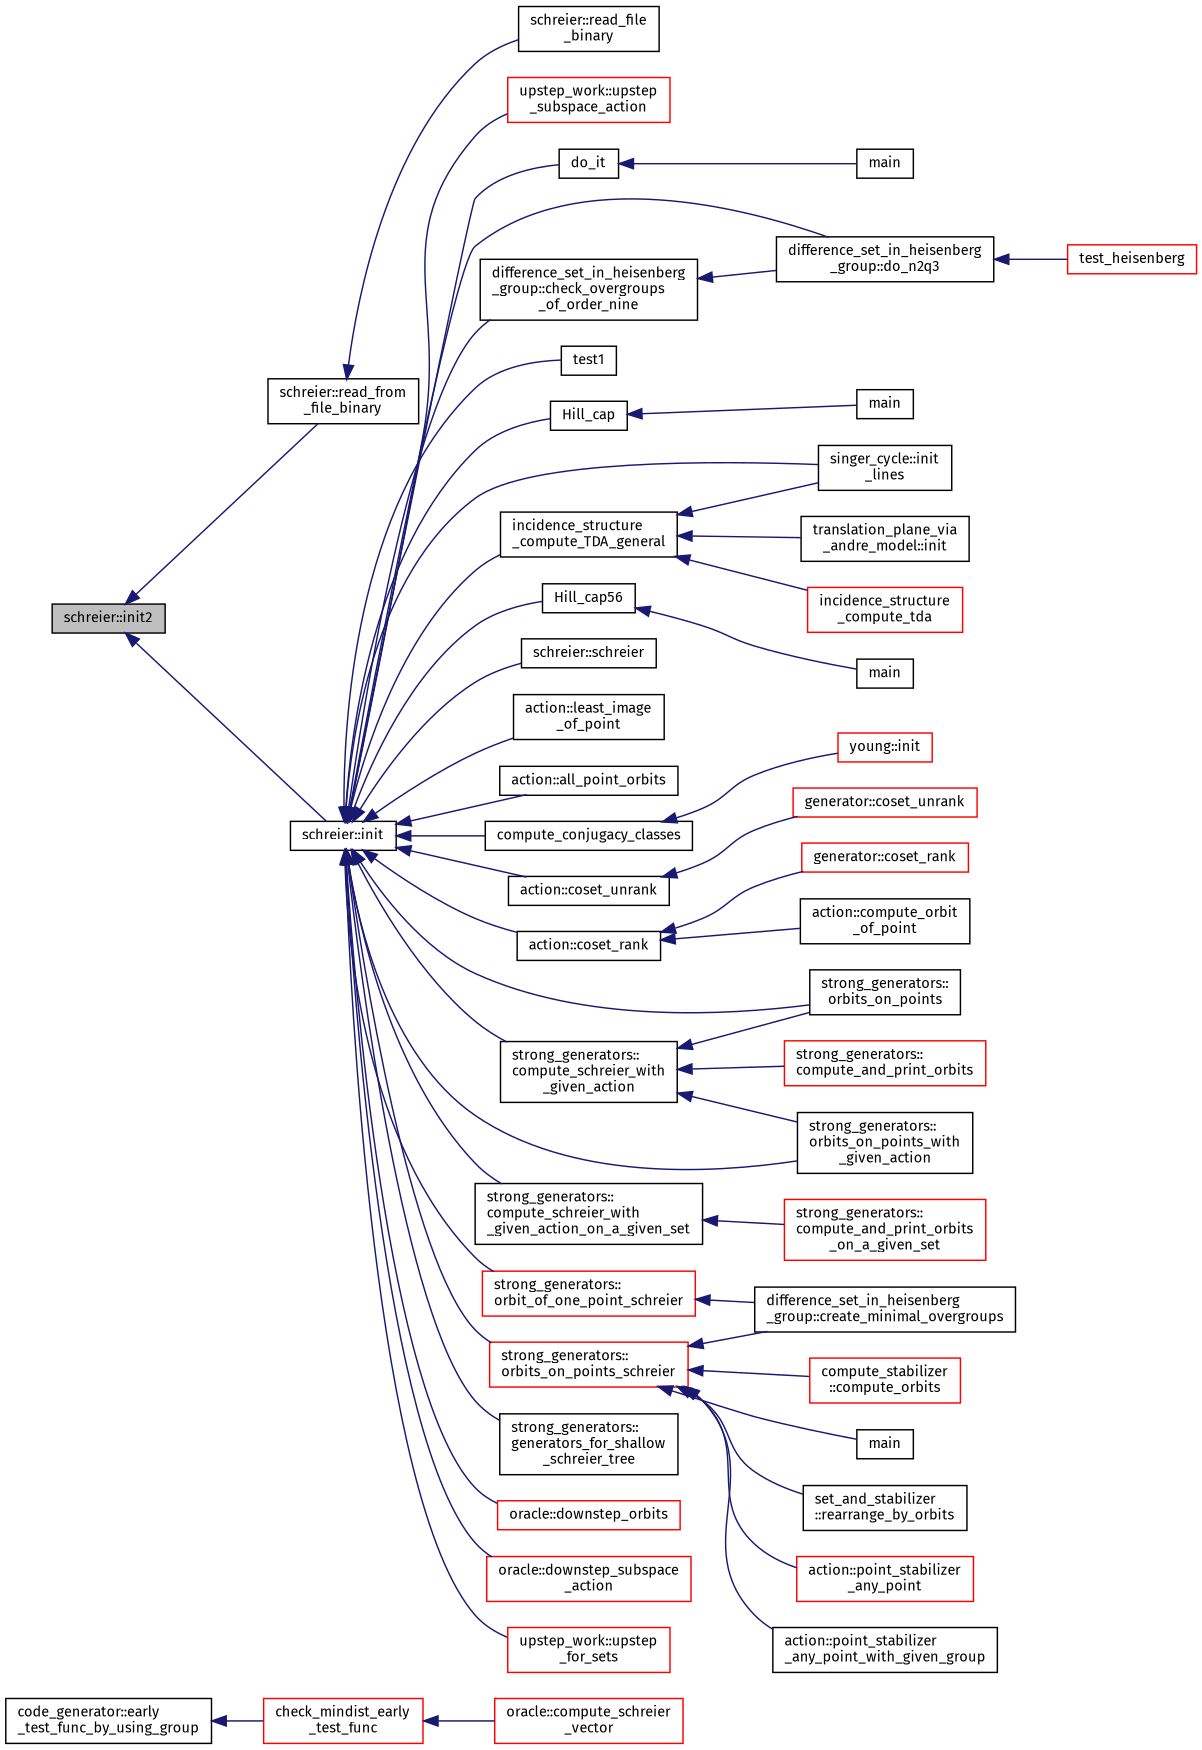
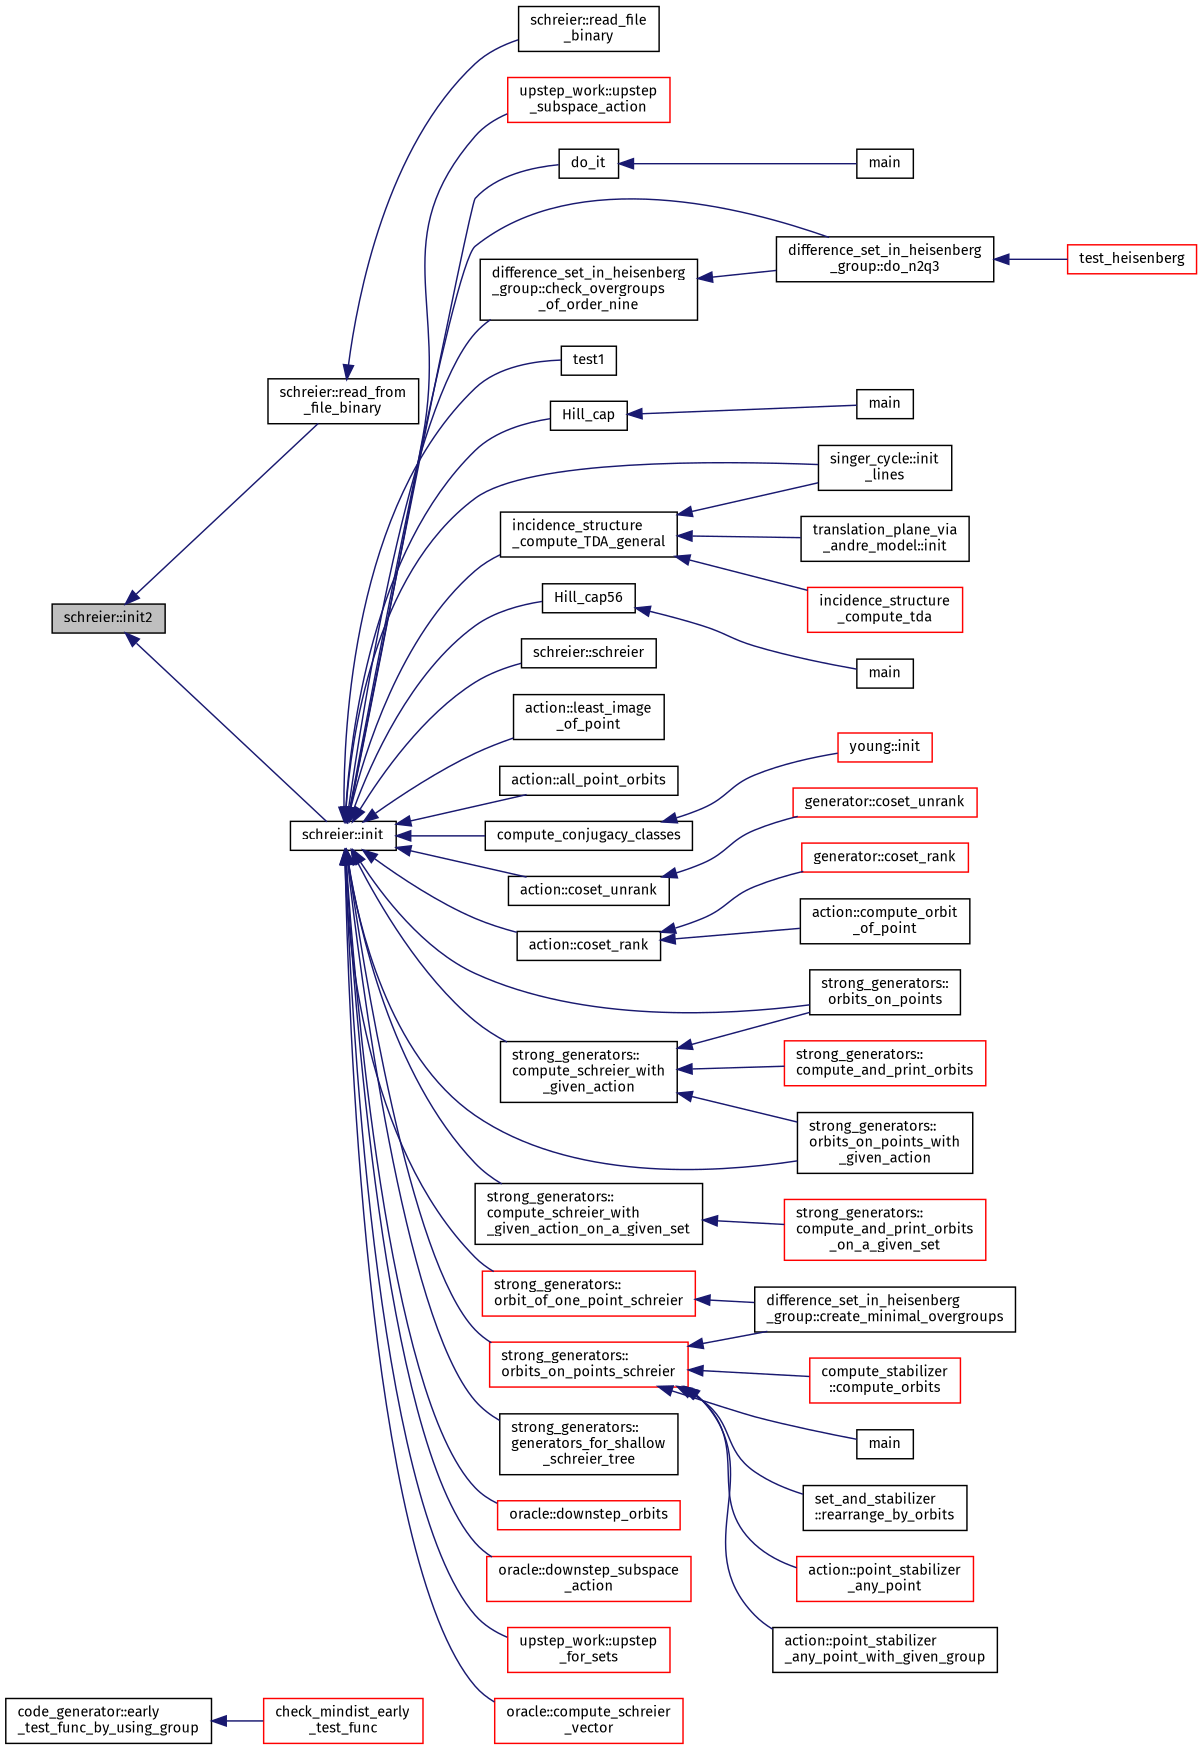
edge "oracle::compute_schreier _vector" -> "check_mindist_early _test_func": now "oracle::compute_schreier _vector" -> "schreier::init"
